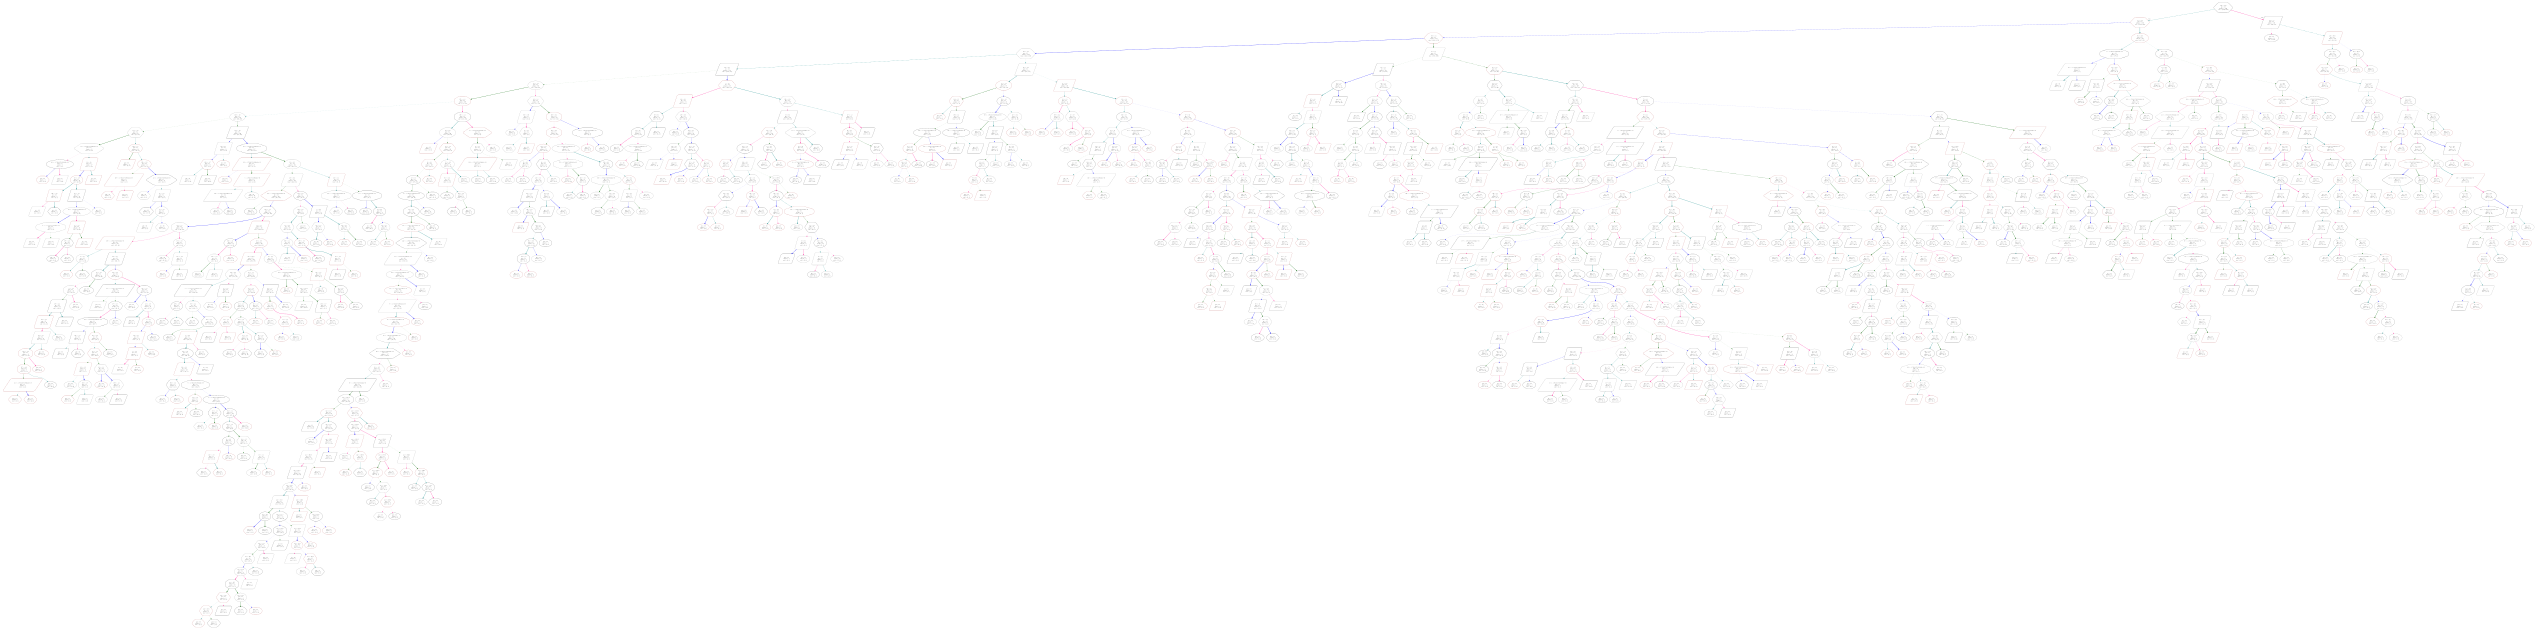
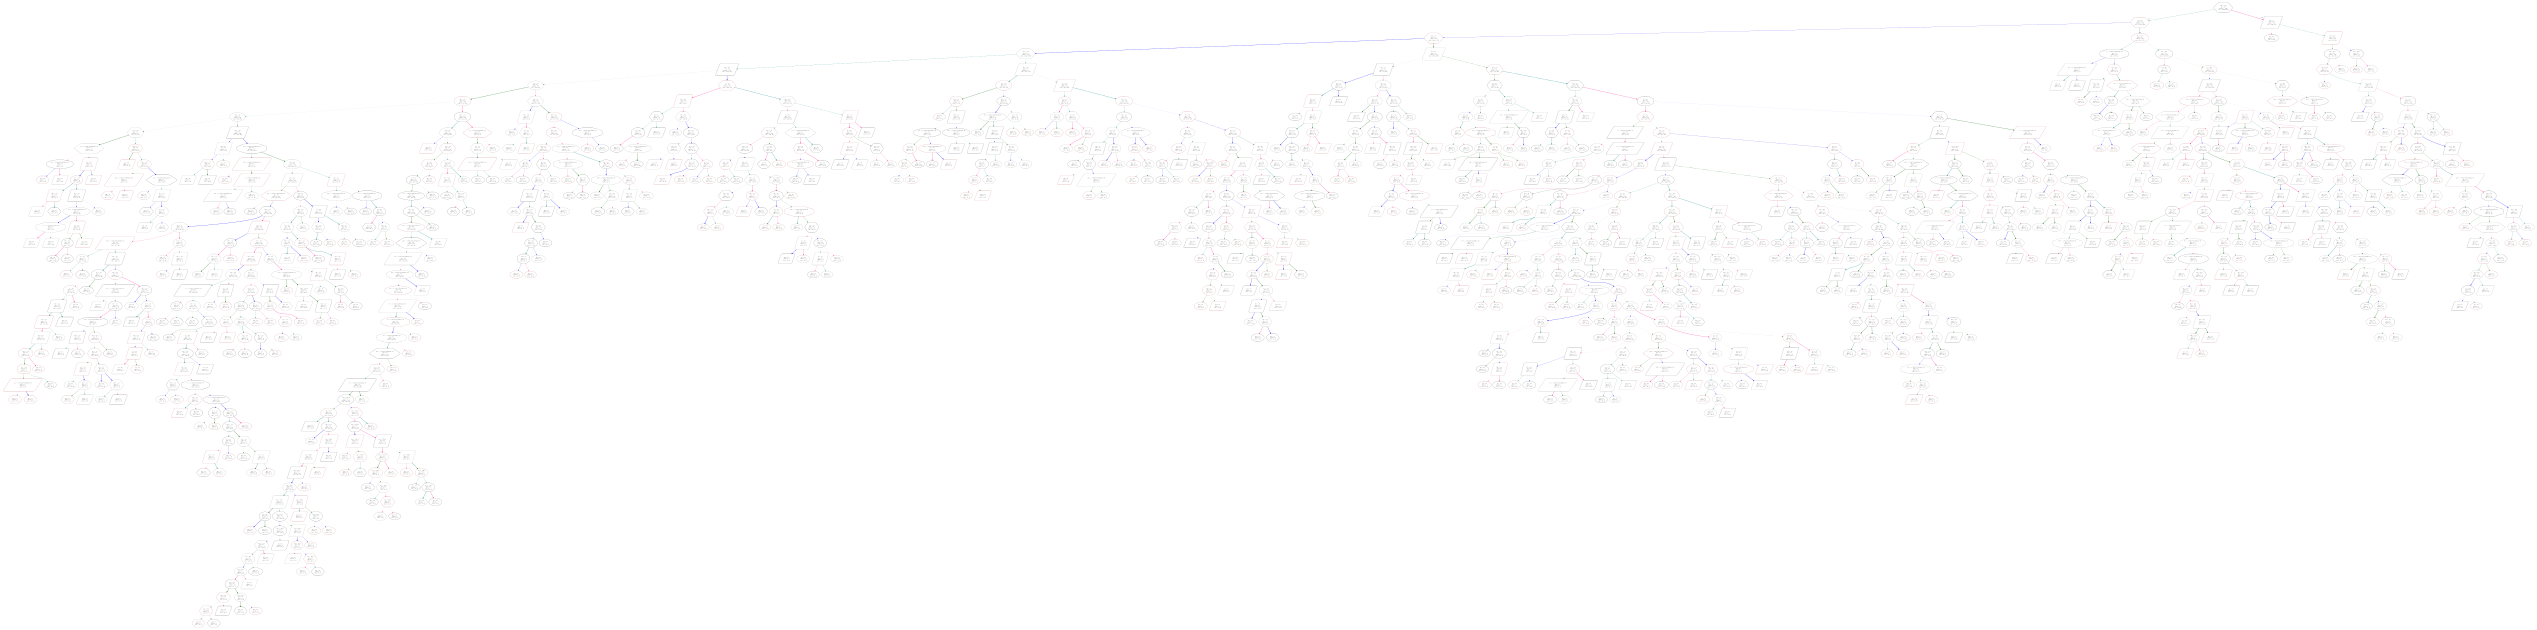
edge "306 <= -0.5 gini = 0.2 samples = 9 value = [9, 1]" -> "gini = 0.0 samples = 8 value = [9, 0]": style bold -> dotted
